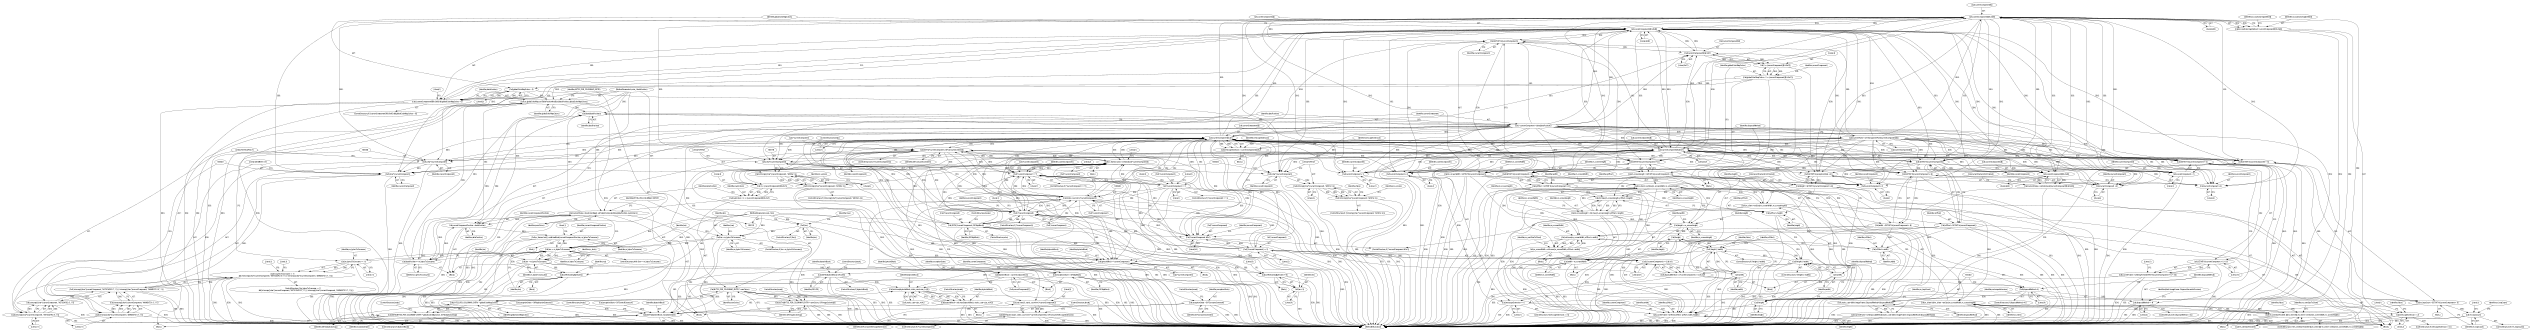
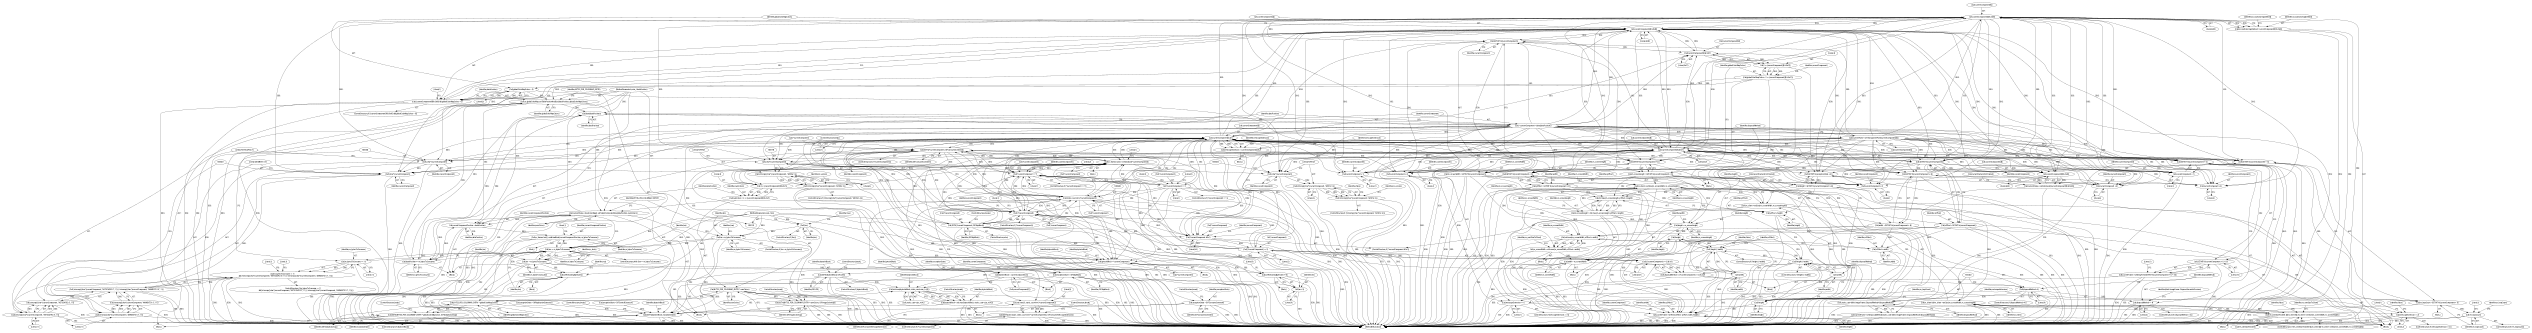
edge "(Call,(*currentComponent) >> 2)" -> "(Call,*currentComponent & 0x1)": removed, label "DDG:"
